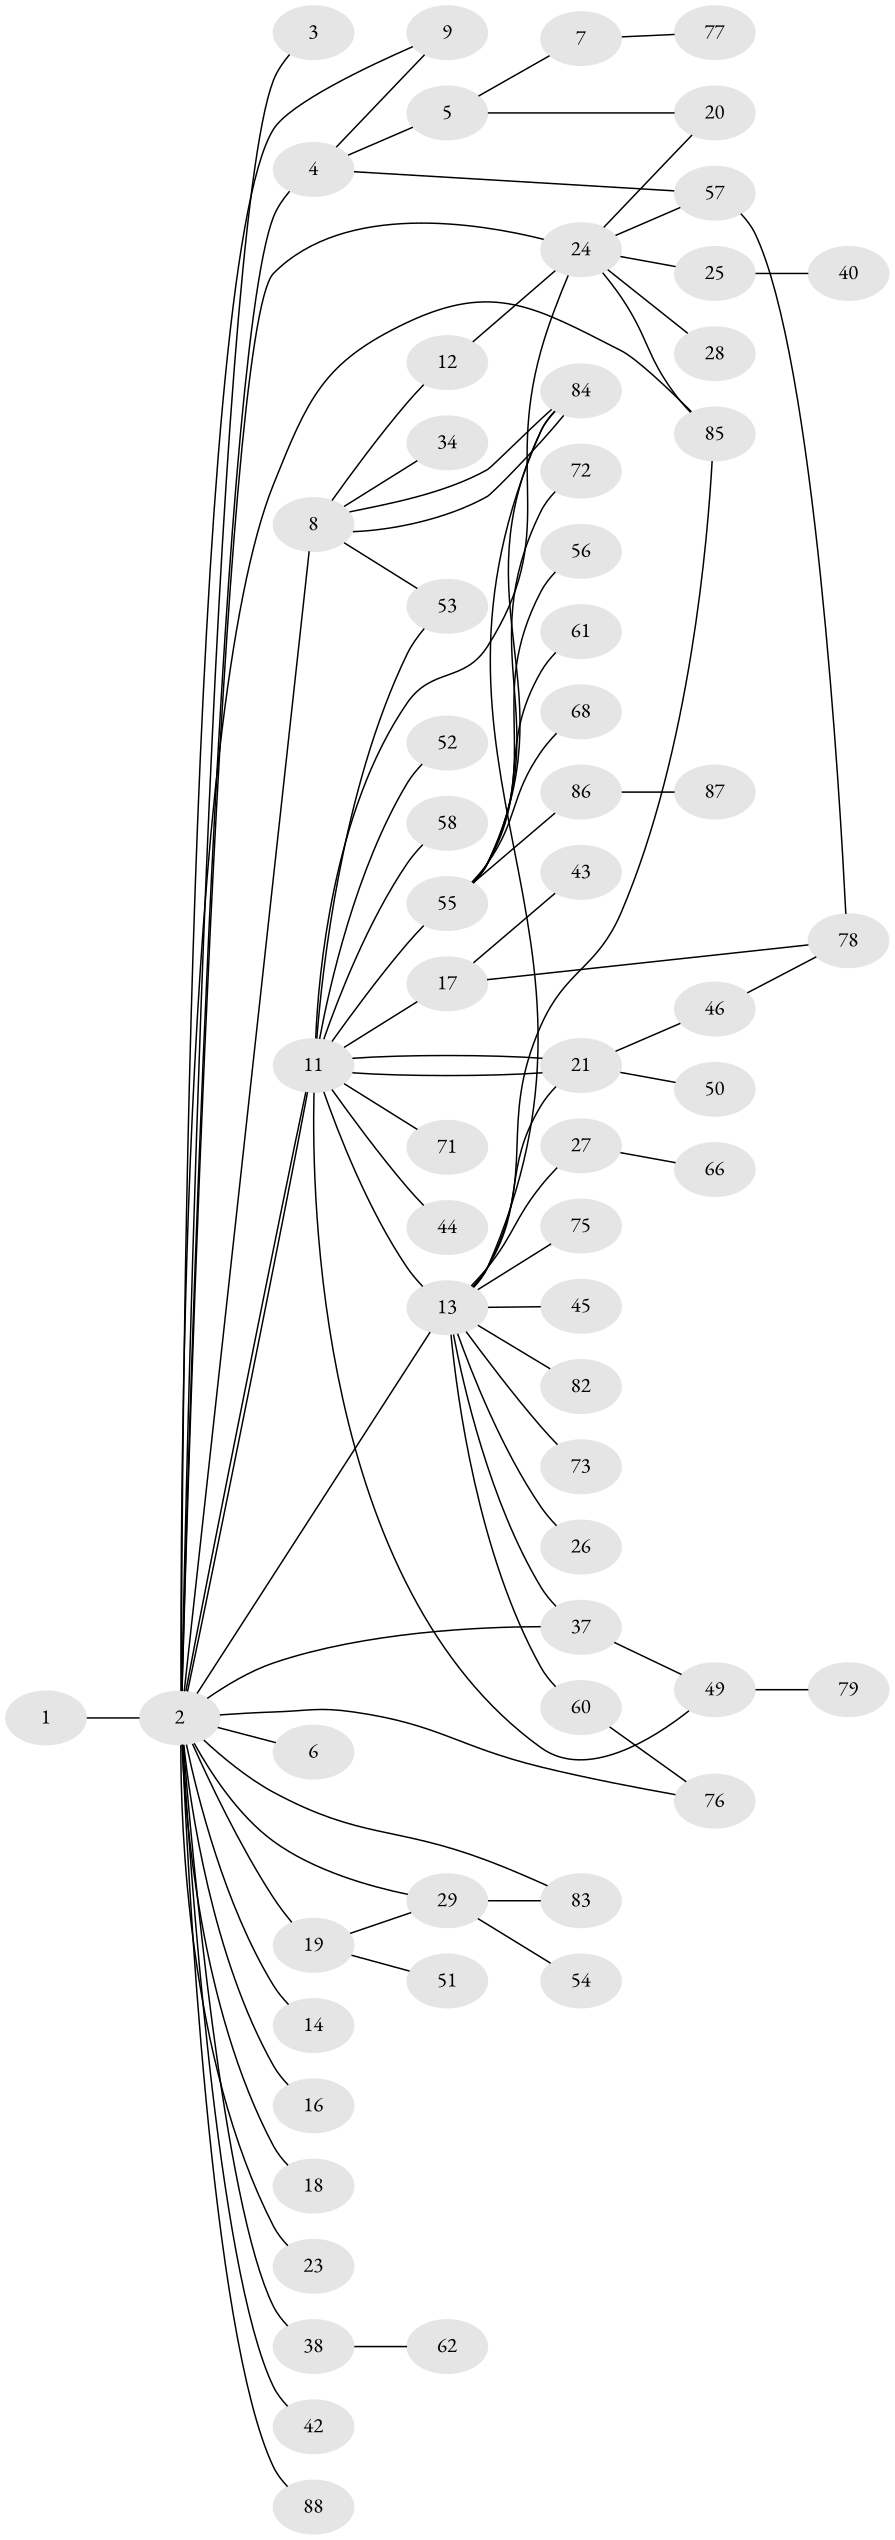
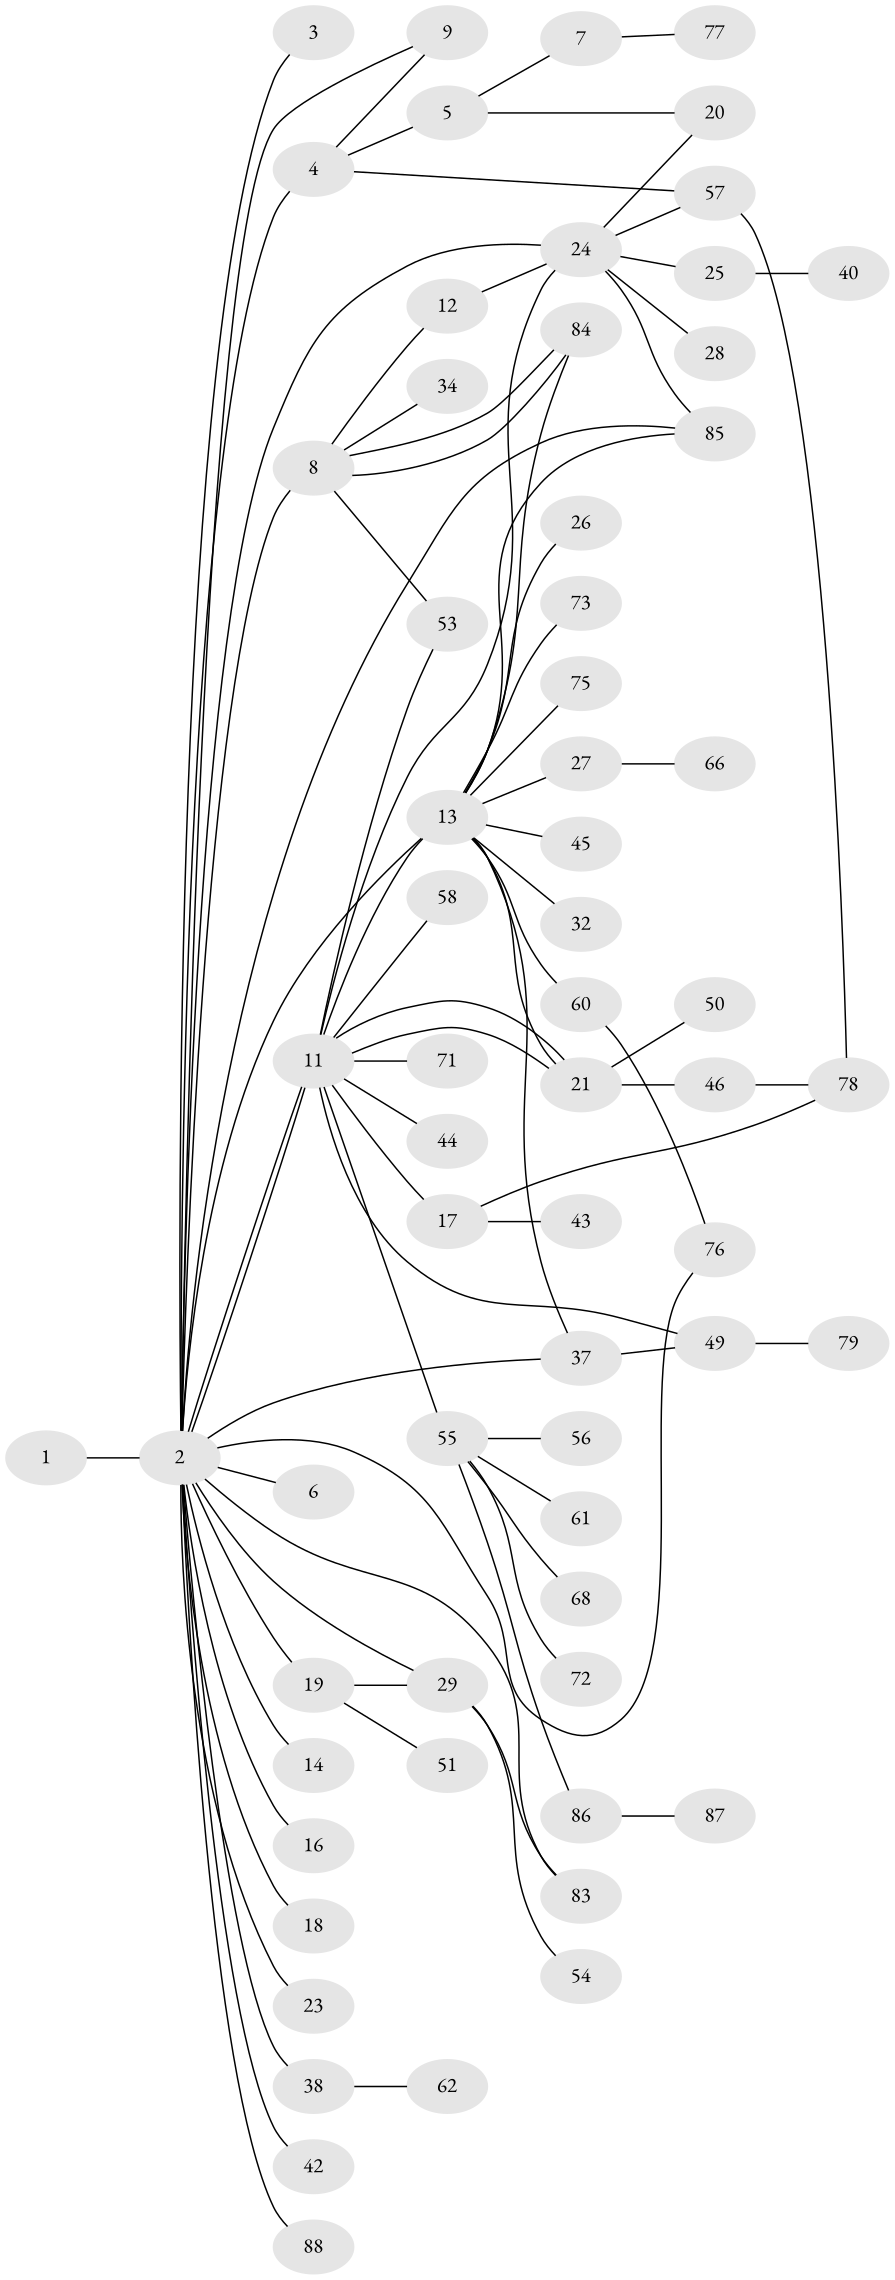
edge "84" -- "55": removed
node "52": removed
node "82": label "82" -> "32"
